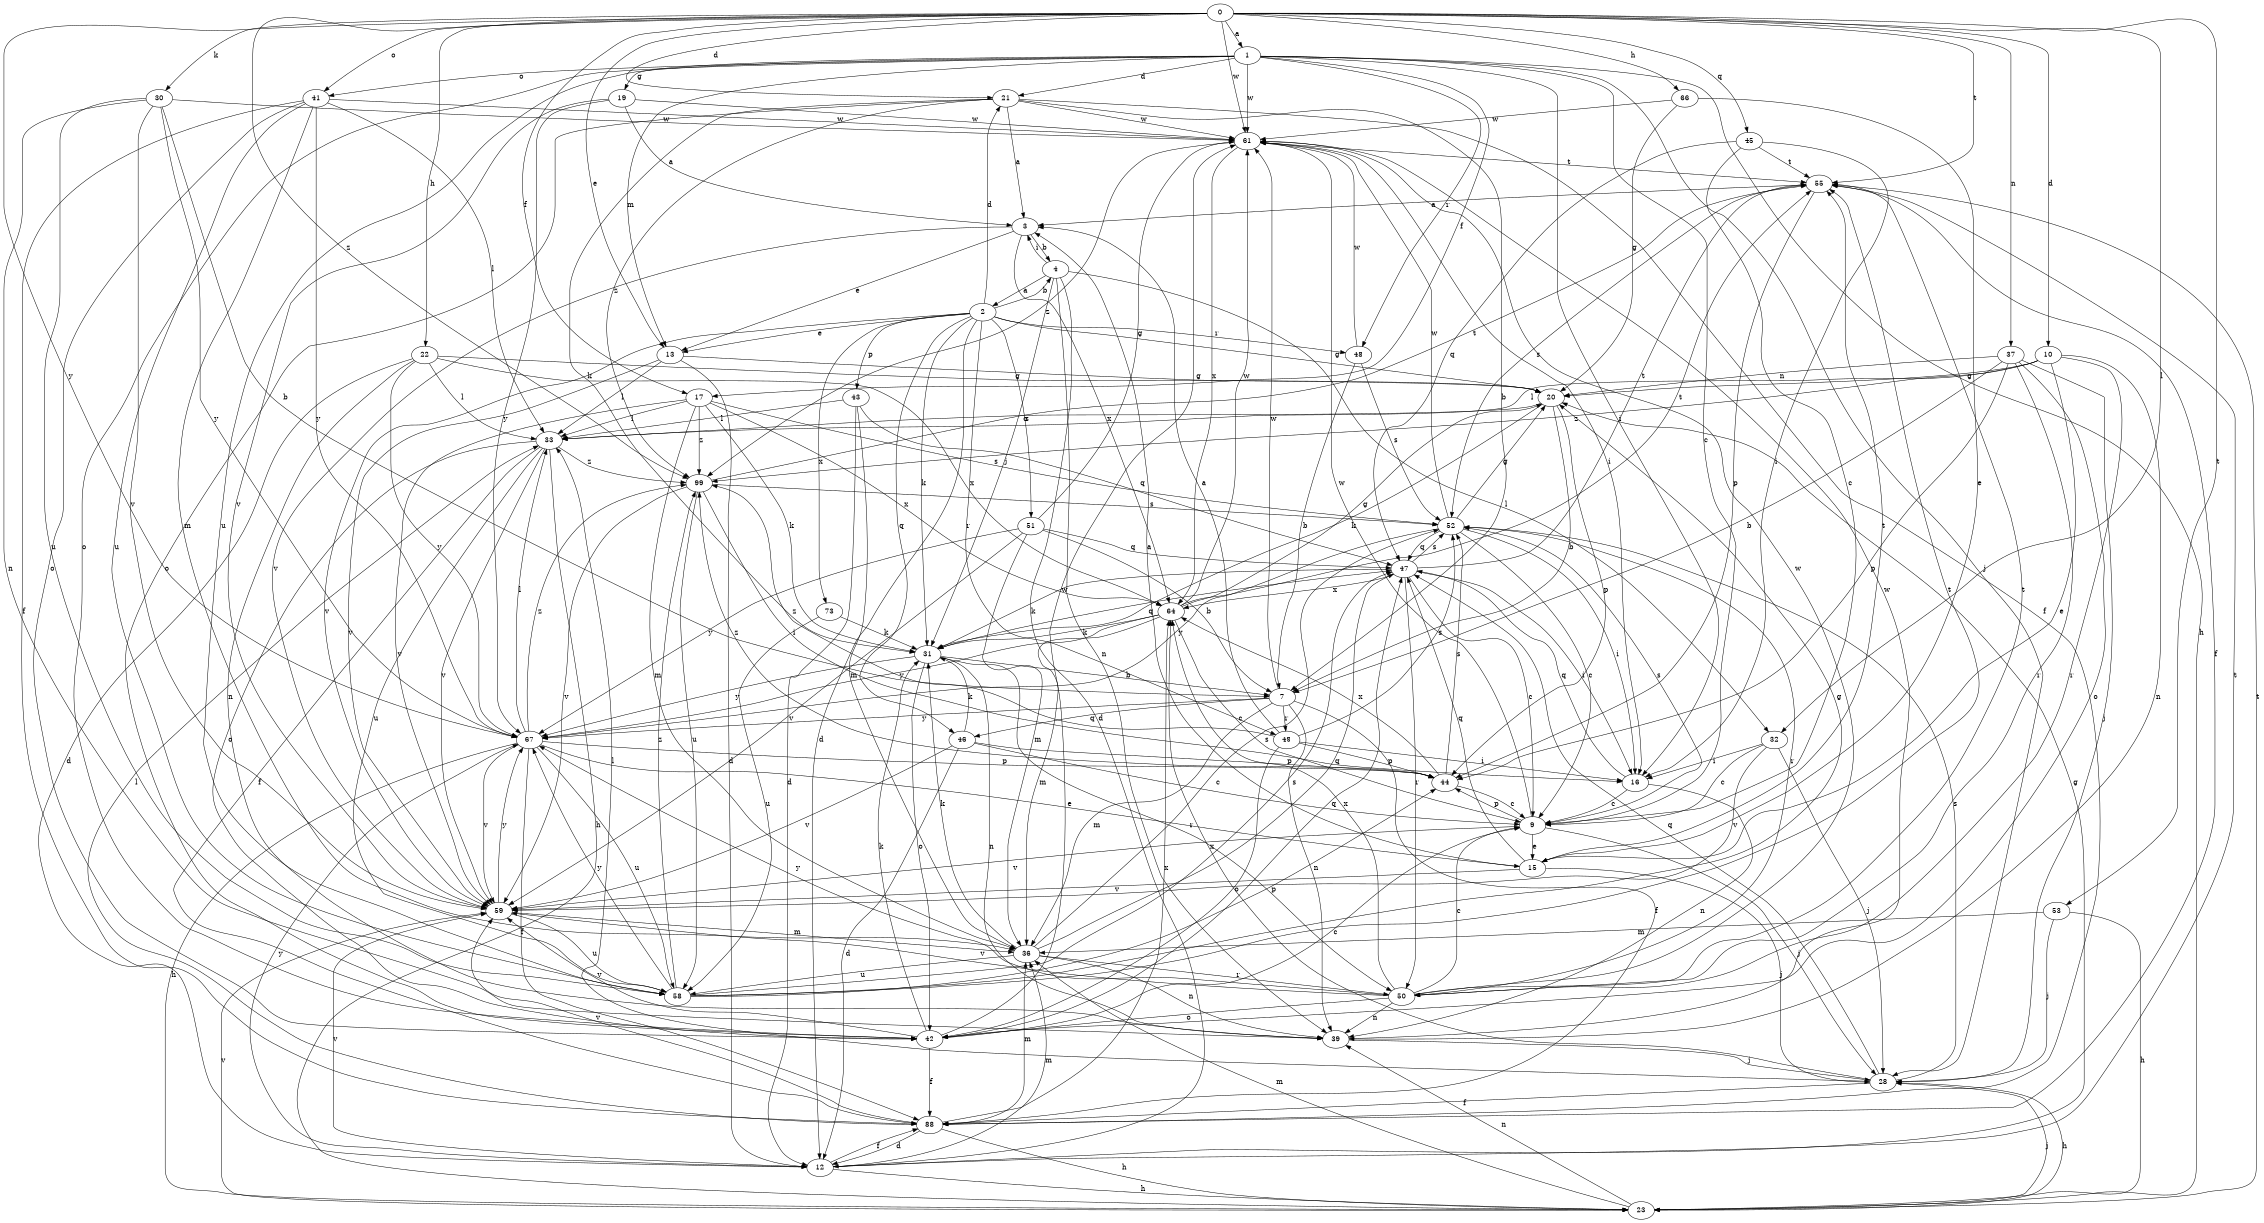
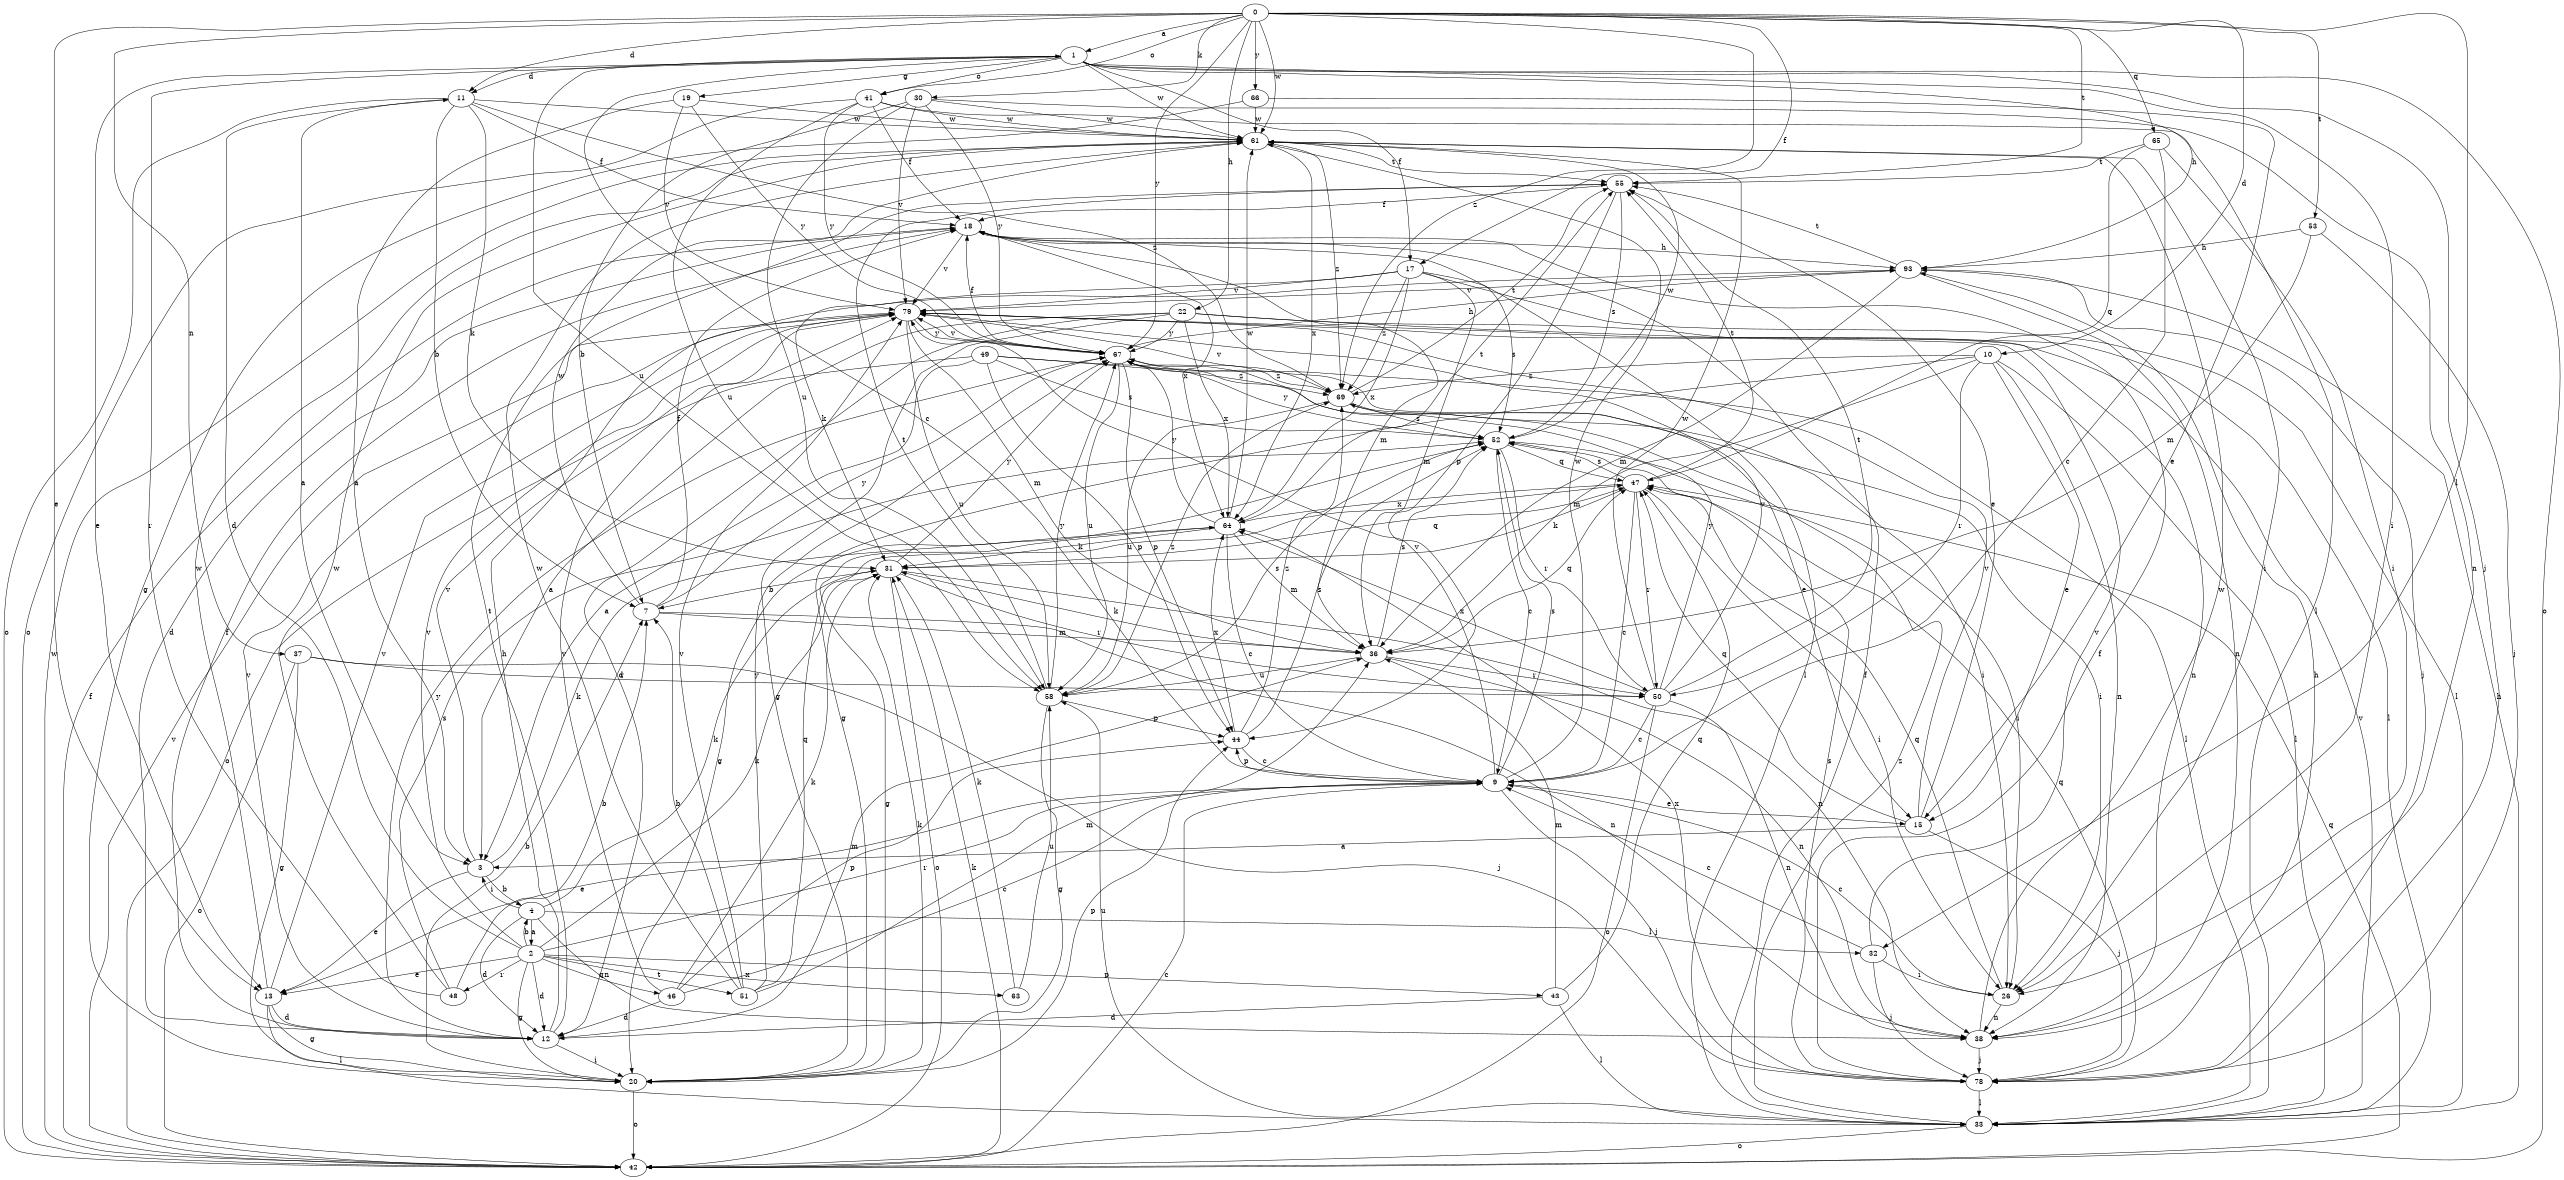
edge "0" -> "66": label "h" -> "y"
node "21": label "21" -> "11"
edge "1" -> "48": reversed
node "45": label "45" -> "65"
edge "55" -> "3": now "22" -> "3"
edge "1" -> "13": label "m" -> "e"
edge "13" -> "61": added, label "w"
edge "51" -> "61": label "g" -> "w"
edge "37" -> "20": label "n" -> "g"
edge "20" -> "33": now "20" -> "42"
edge "2" -> "51": label "s" -> "t"
edge "3" -> "64": label "x" -> "k"
edge "4" -> "31": label "j" -> "k"
node "99": label "99" -> "69"
edge "15" -> "55": label "t" -> "e"
edge "37" -> "7": removed, label "b"
edge "2" -> "49": now "2" -> "9"
node "73": label "73" -> "63"
edge "37" -> "44": removed, label "p"
edge "7" -> "46": removed, label "q"
edge "7" -> "49": removed, label "r"
node "16": label "16" -> "26"
edge "12" -> "20": label "g" -> "i"
edge "41" -> "36": now "10" -> "36"
edge "9" -> "13": added, label "e"
node "59": label "59" -> "79"
edge "58" -> "47": now "58" -> "52"
node "39": label "39" -> "38"
node "28": label "28" -> "78"
node "88": label "88" -> "18"
node "23": label "23" -> "93"
